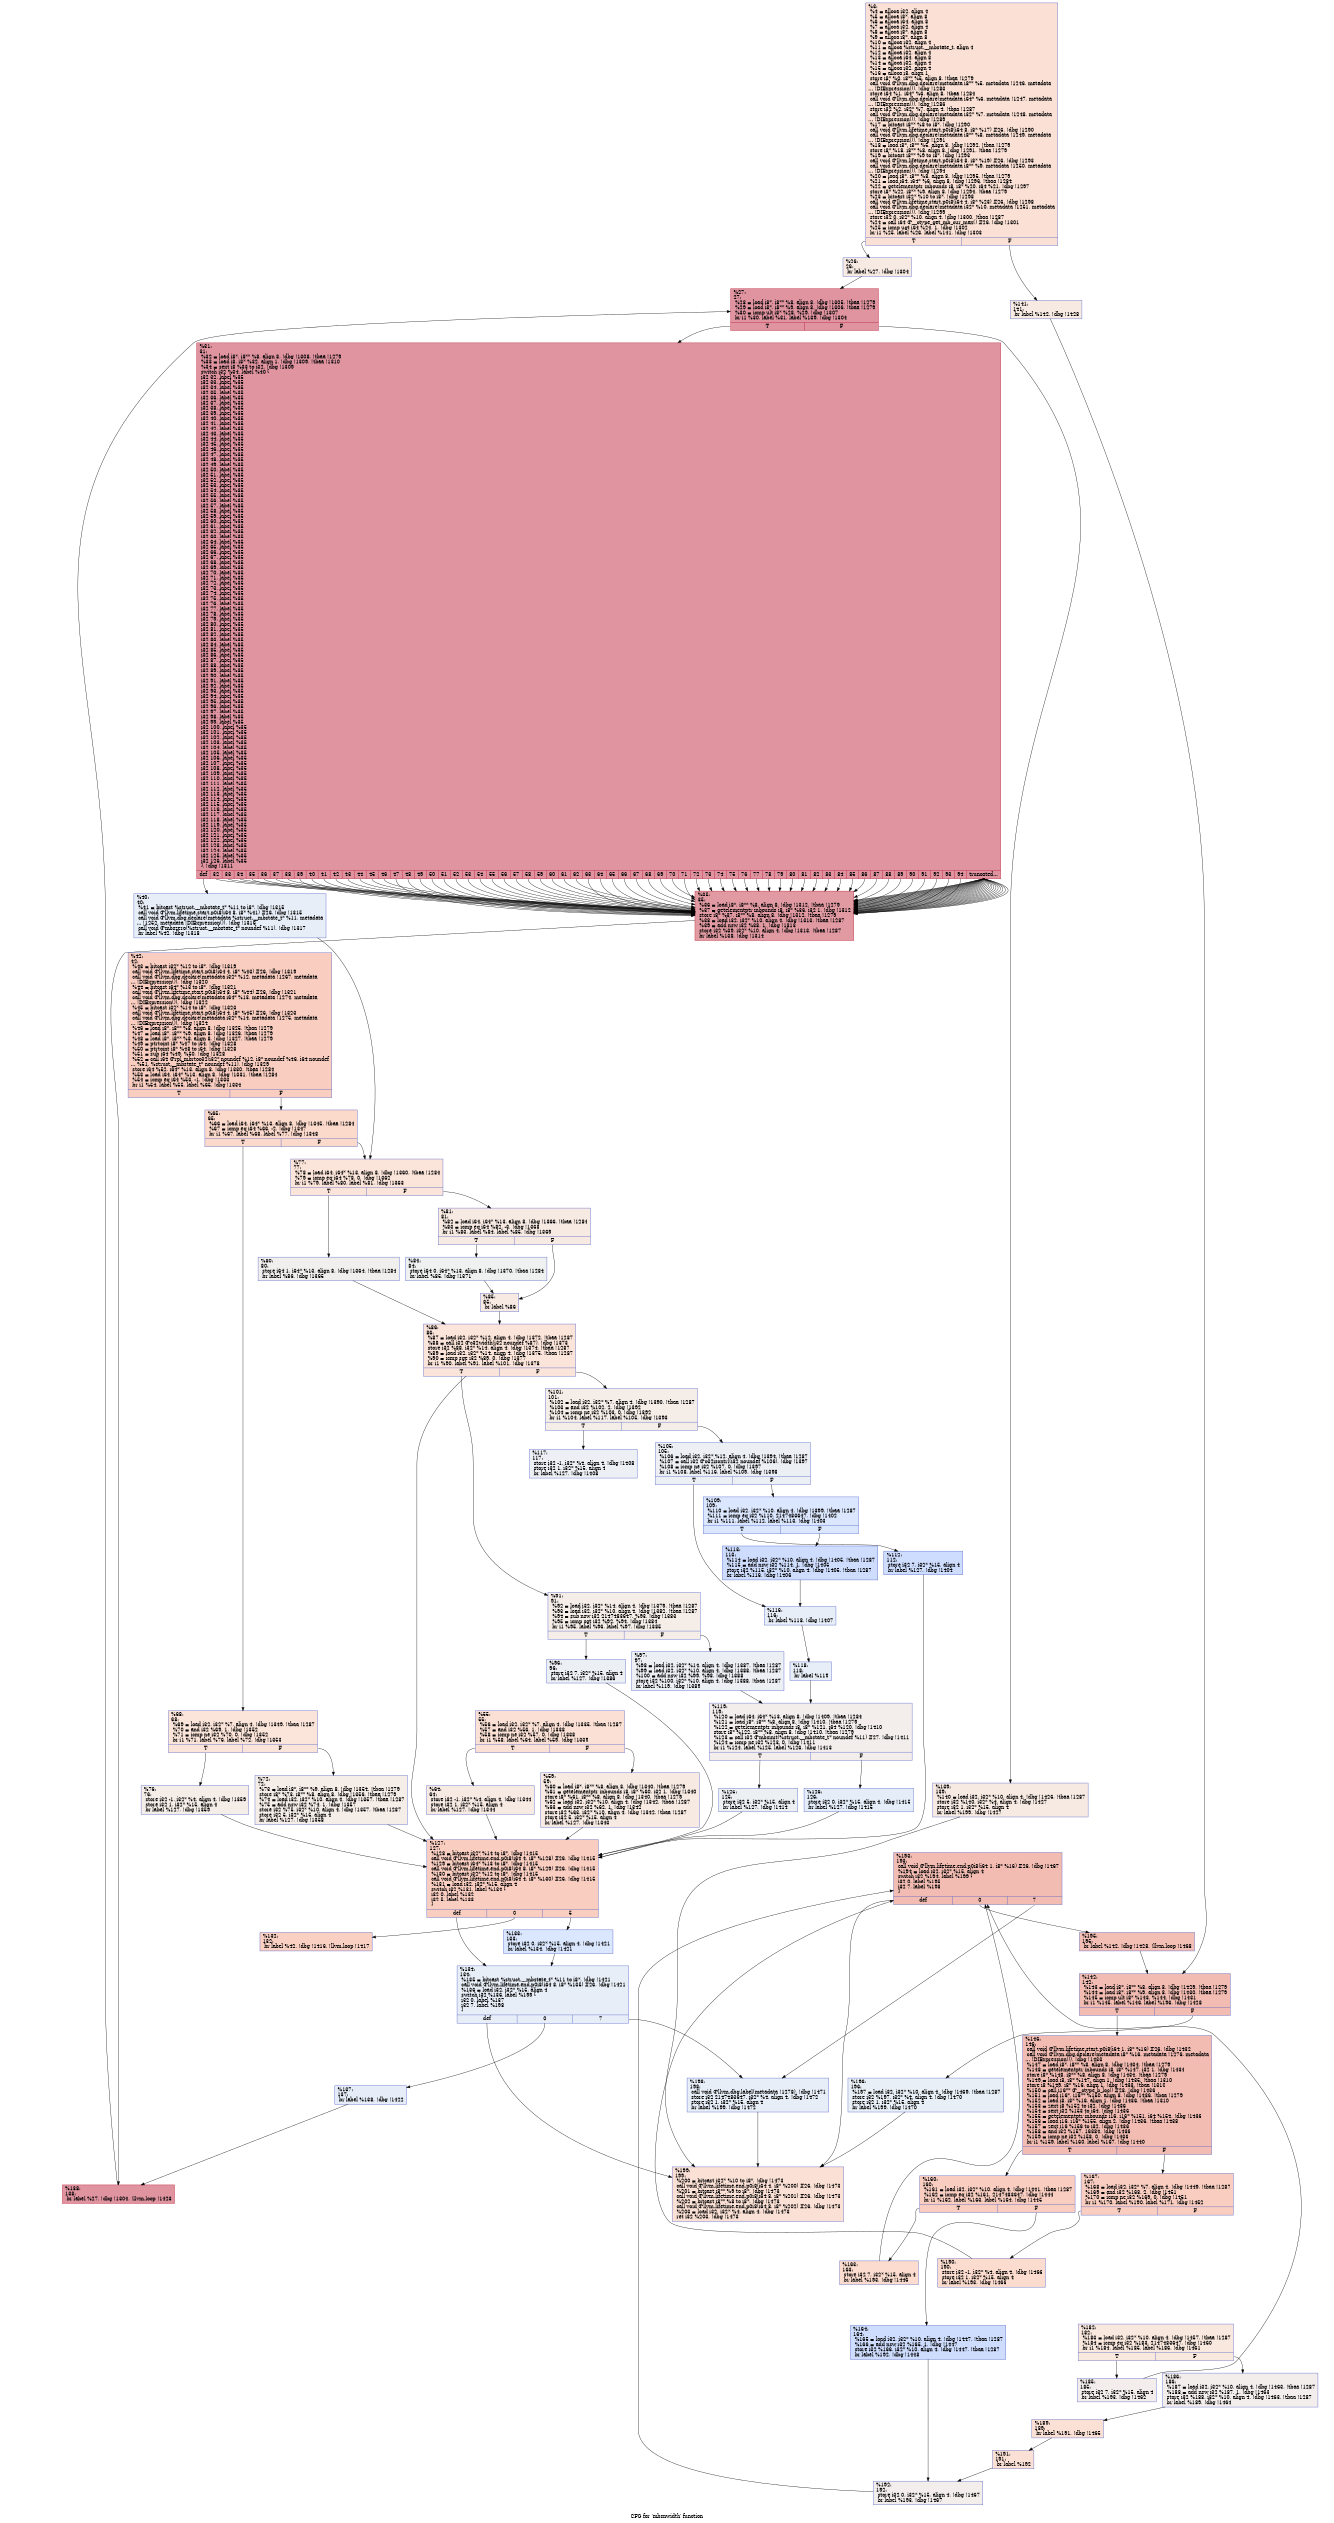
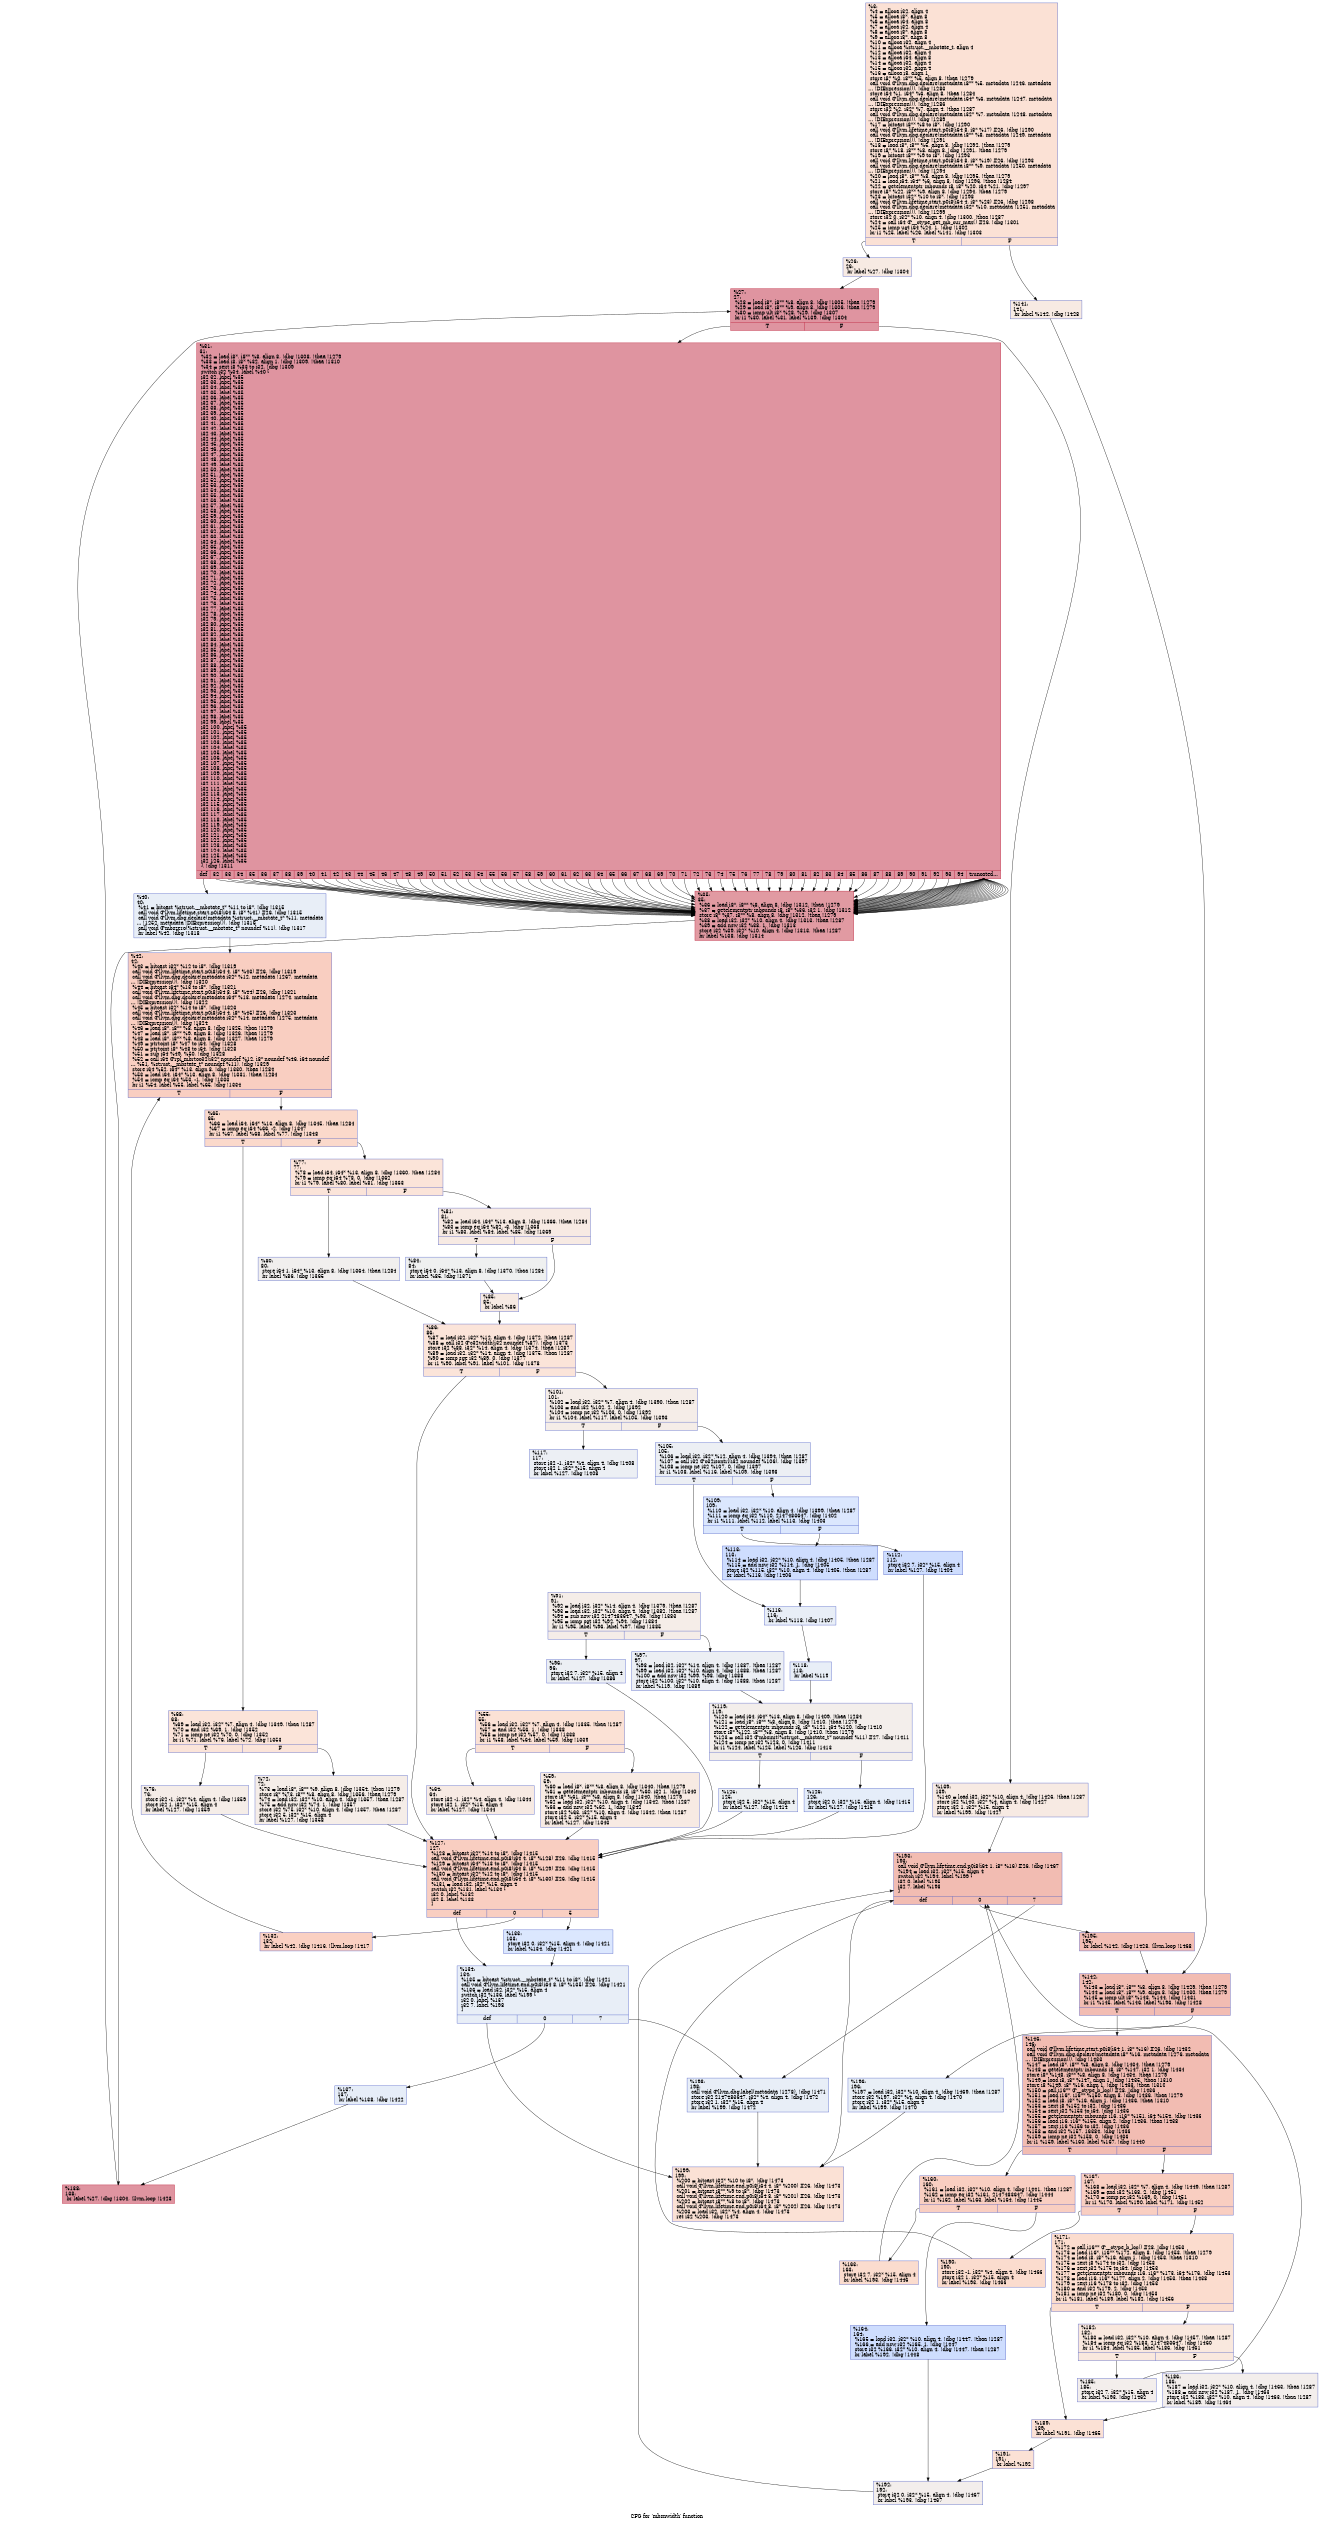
edge "%40:" -> "%77:": now "%40:" -> "%42:"
edge "%86:" -> "%91:": removed
edge "%132:" -> "%42:": added
edge "%139:" -> "%199:": now "%139:" -> "%193:"
node "%171:": added
